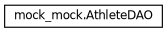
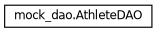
node "mock_mock.AthleteDAO": label "mock_mock.AthleteDAO" -> "mock_dao.AthleteDAO"
